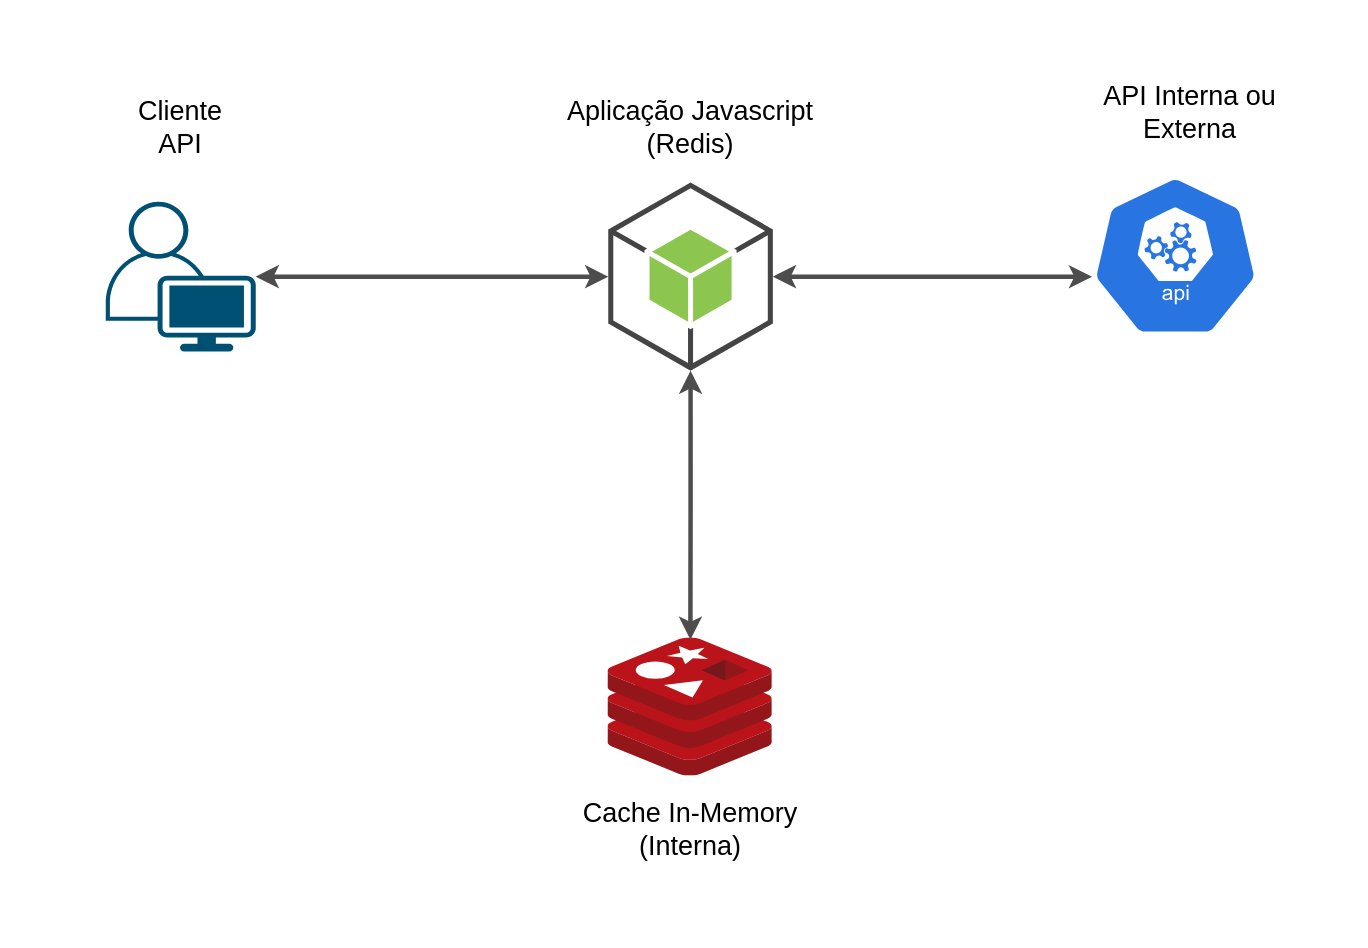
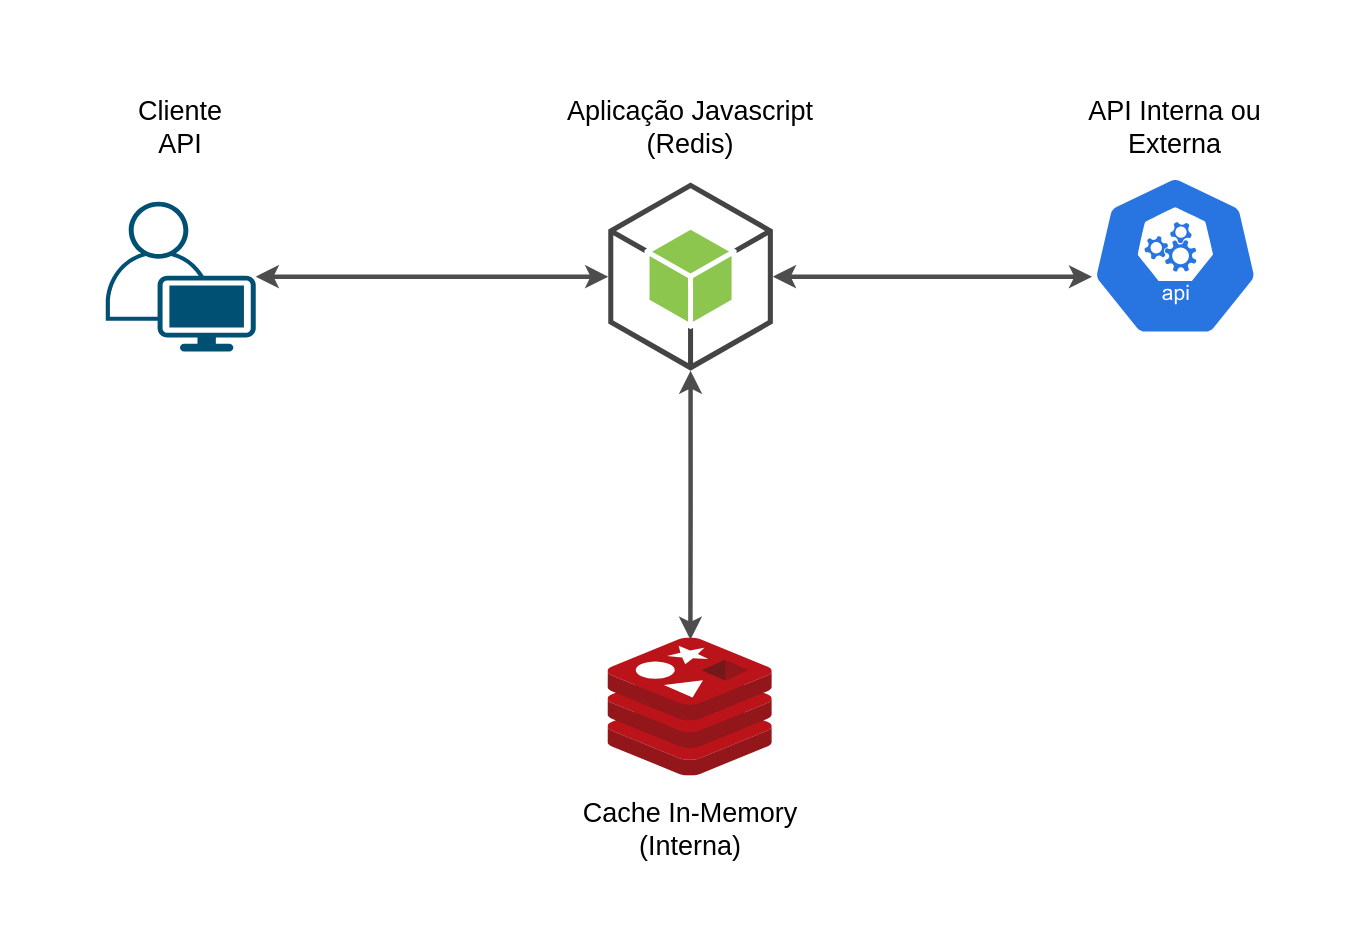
node "API Interna ou Externa": moved (1190, 113) -> (1175, 128)
